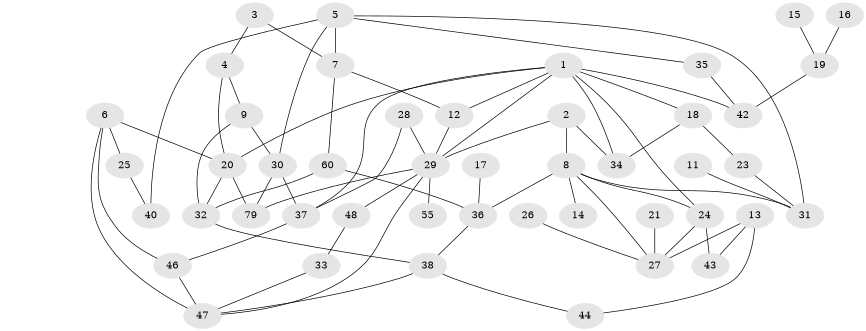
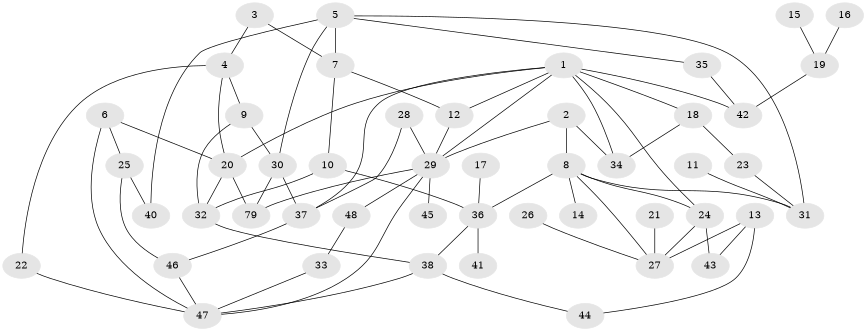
node "60": label "60" -> "10"
edge "6" -- "46": now "25" -- "46"
node "55": label "55" -> "45"
node "22": added
node "41": added
